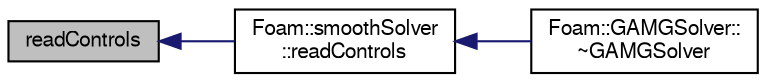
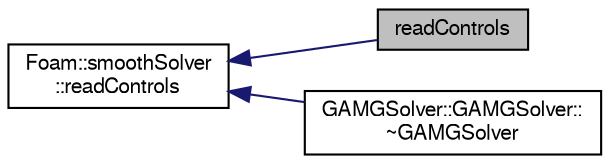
edge "Foam::smoothSolver ::readControls" -> "readControls": reversed
node "Foam::GAMGSolver:: ~GAMGSolver": label "Foam::GAMGSolver:: ~GAMGSolver" -> "GAMGSolver::GAMGSolver:: ~GAMGSolver"
